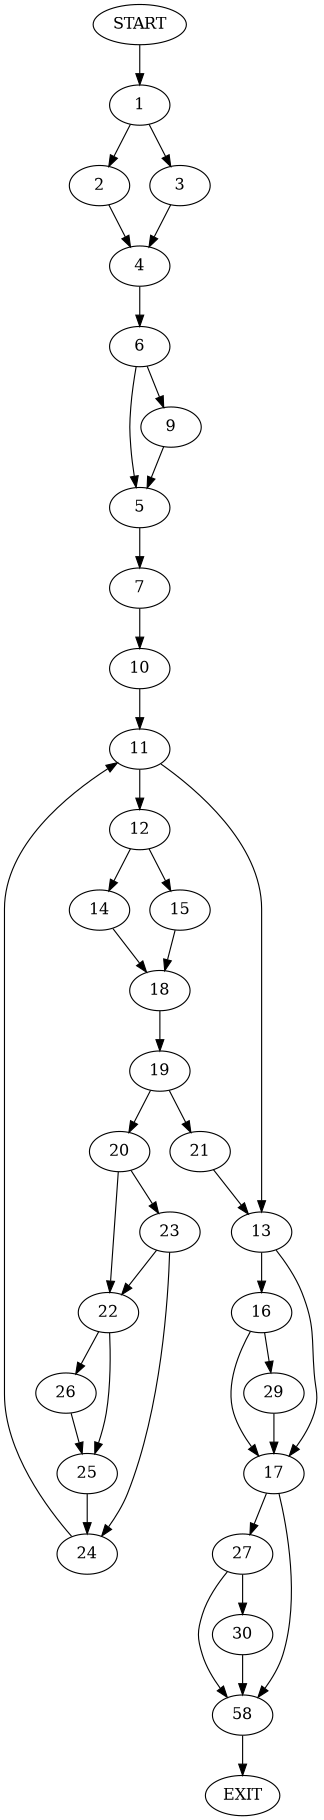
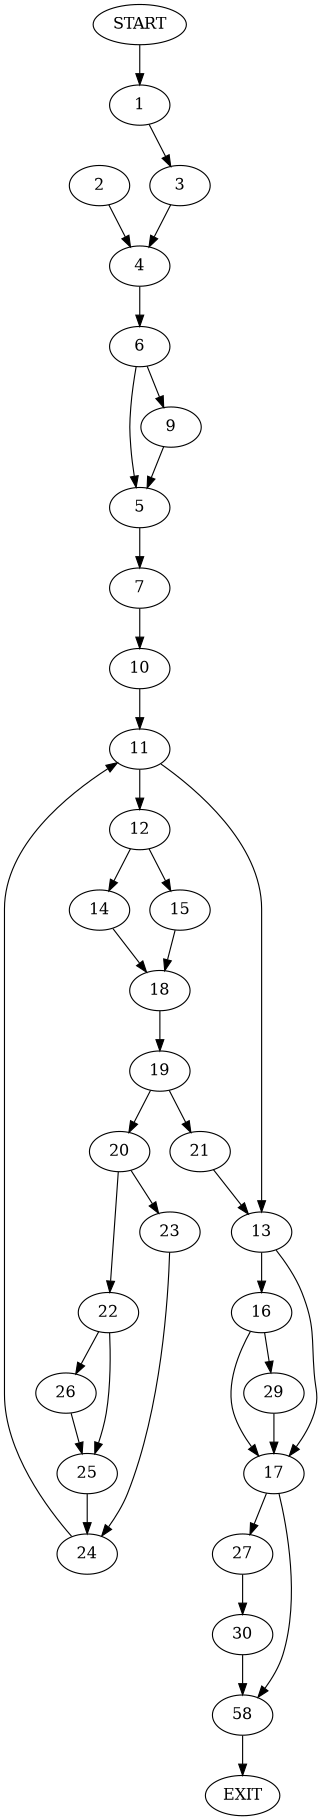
edge "1" -> "2": removed
edge "23" -> "22": removed
edge "27" -> "58": removed
